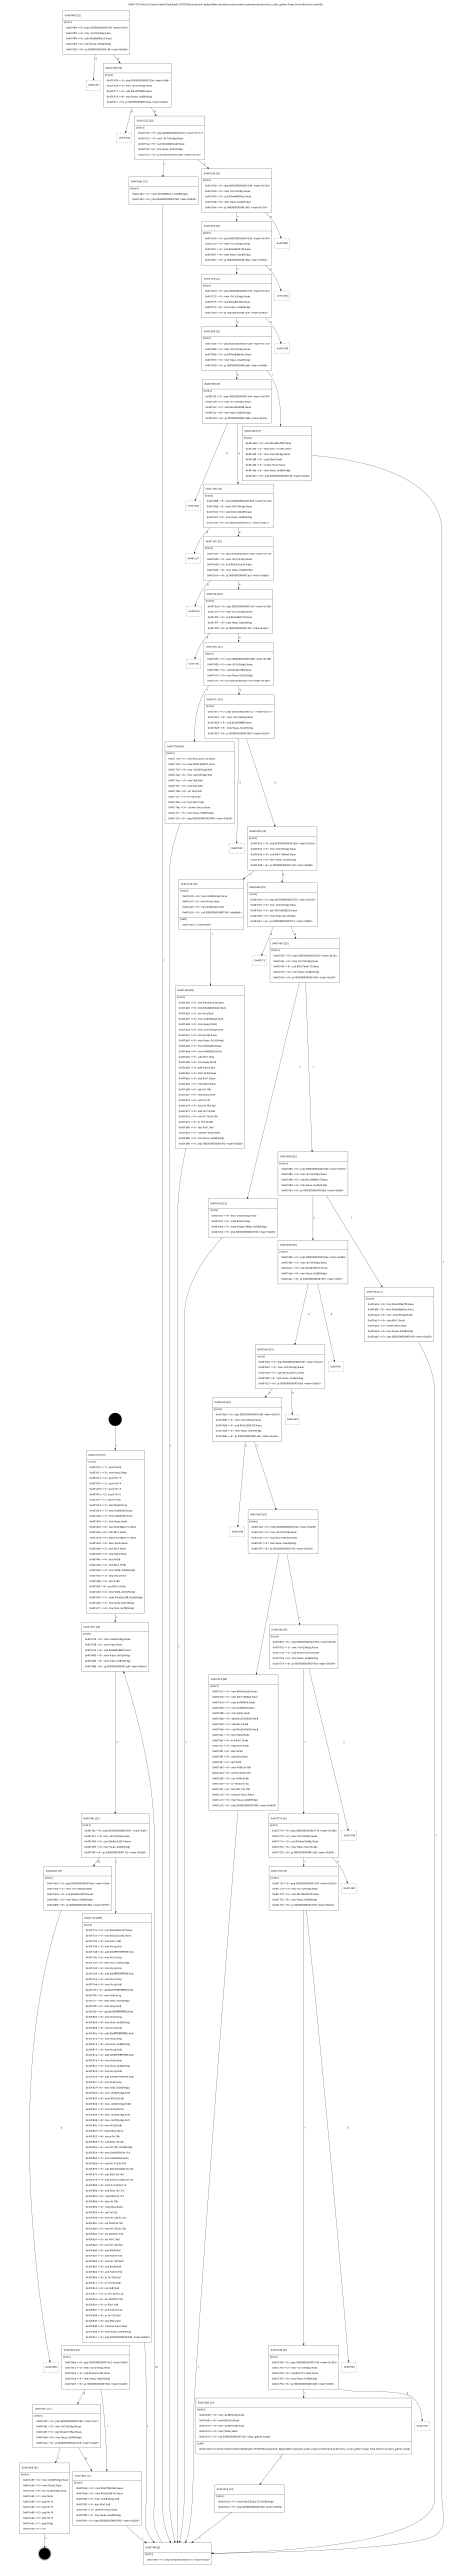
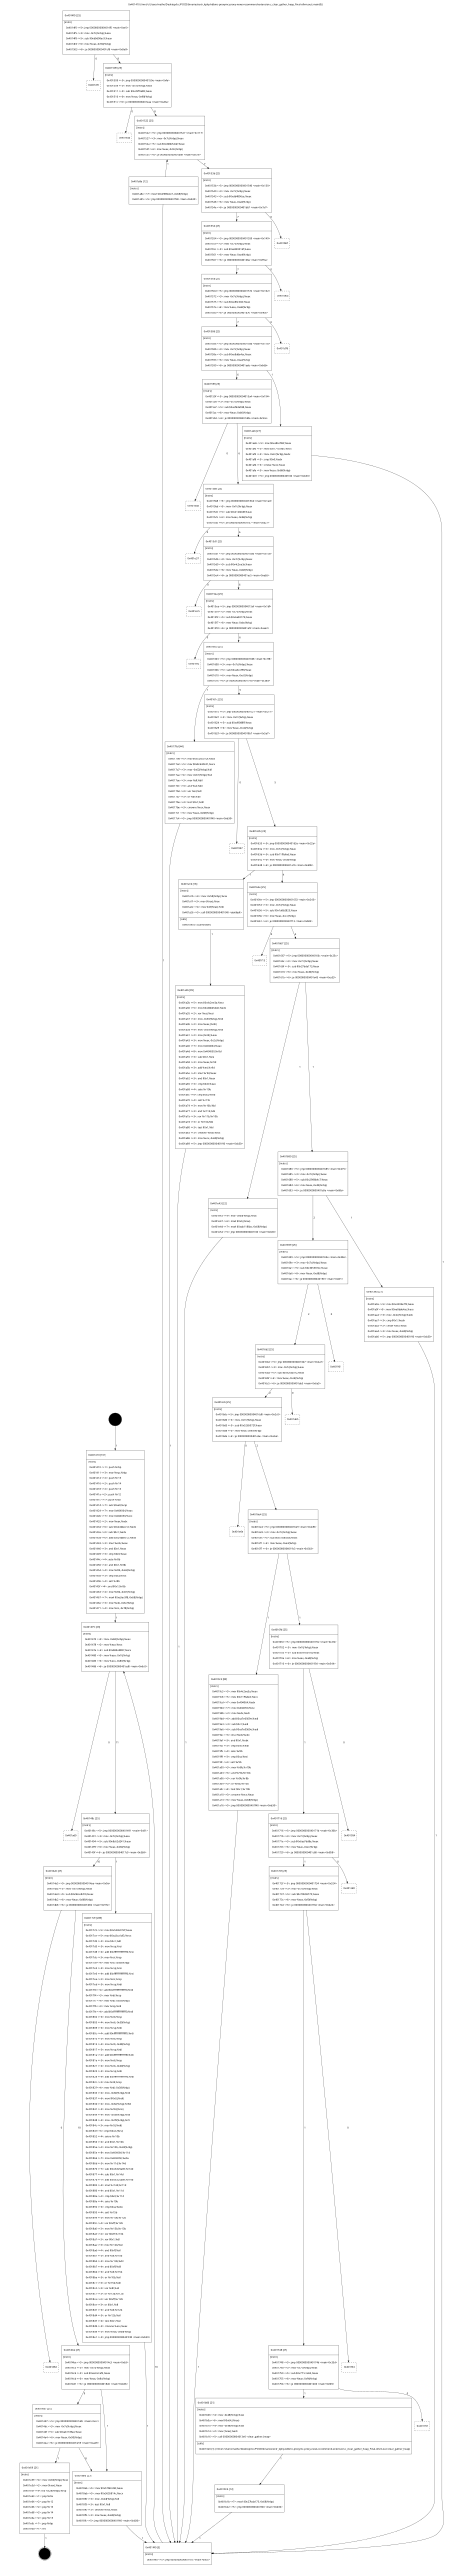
edge "0x401522 [25]" -> "0x401a8e [12]": reversed
node "0x401ad0": added
edge "0x4014a5 [25]" -> "0x4014be [25]": added, label "10"
